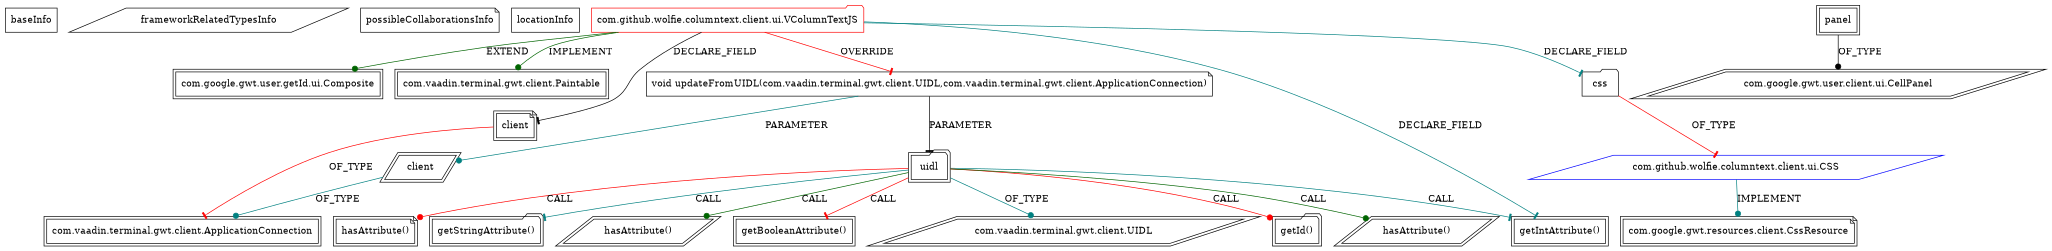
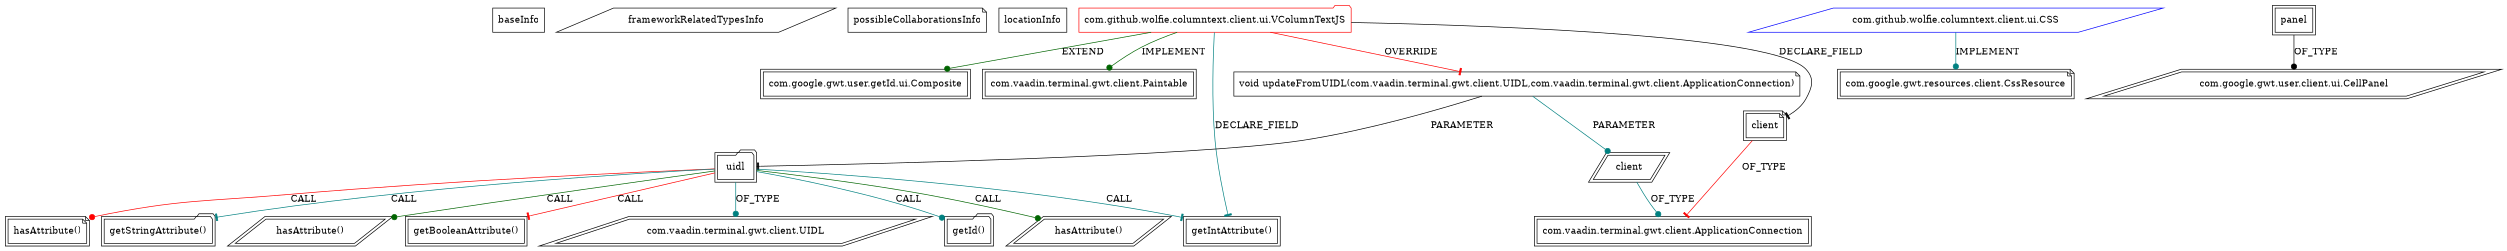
node "css": removed
edge "uidl" -> "getId()": color red -> teal
